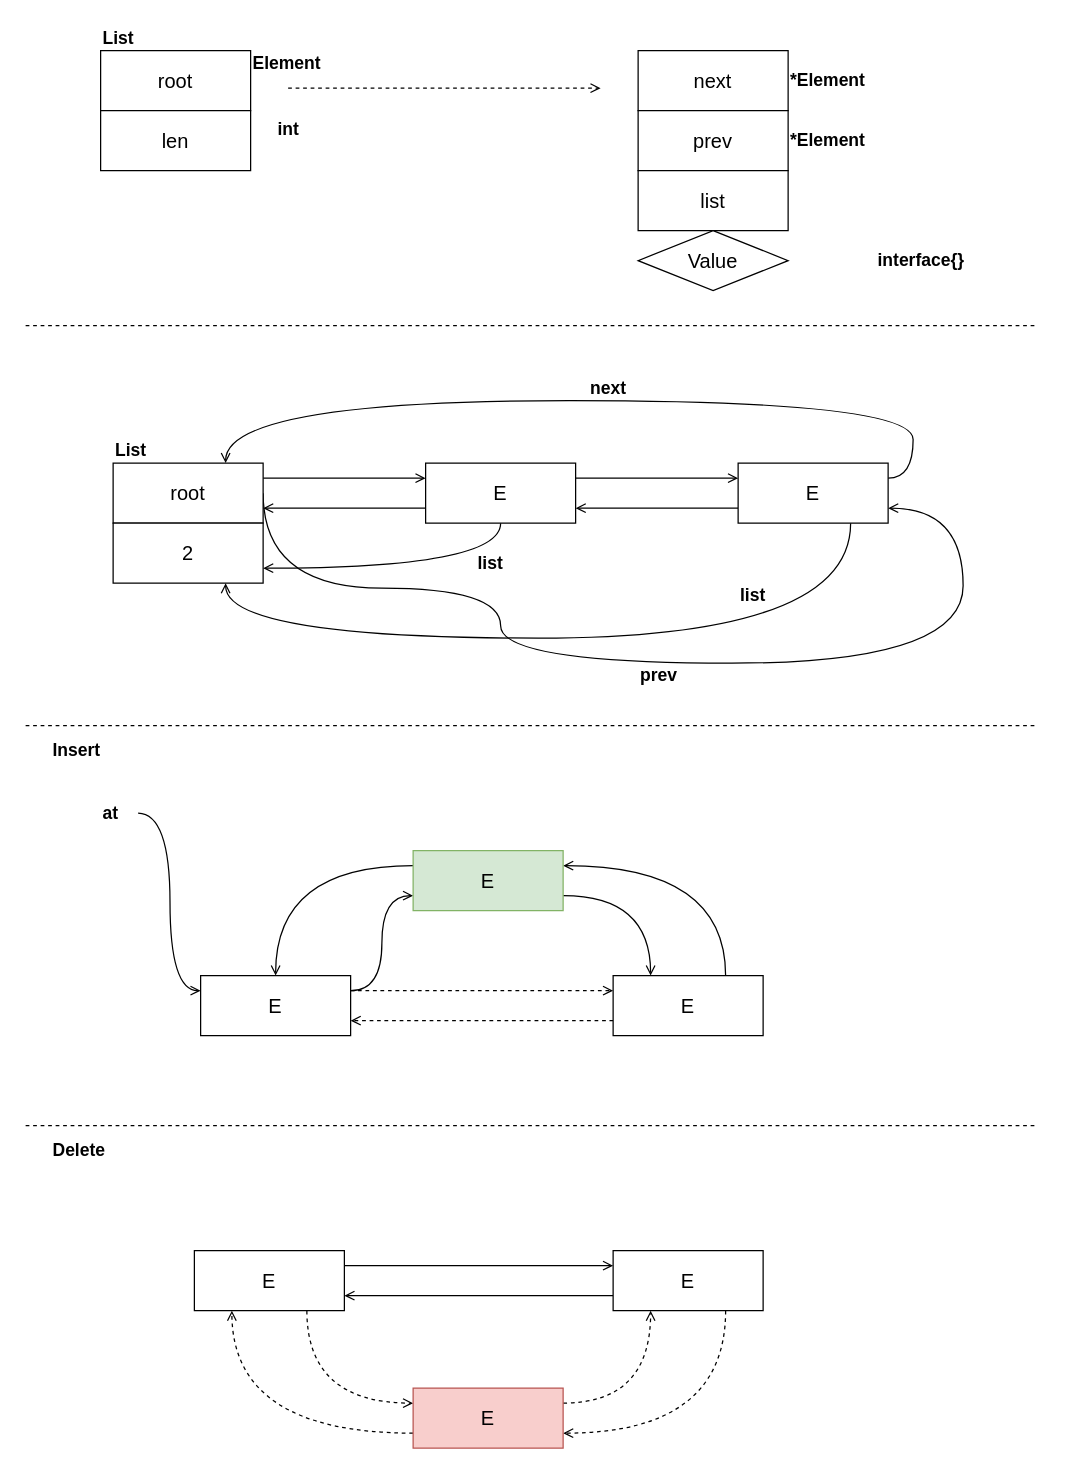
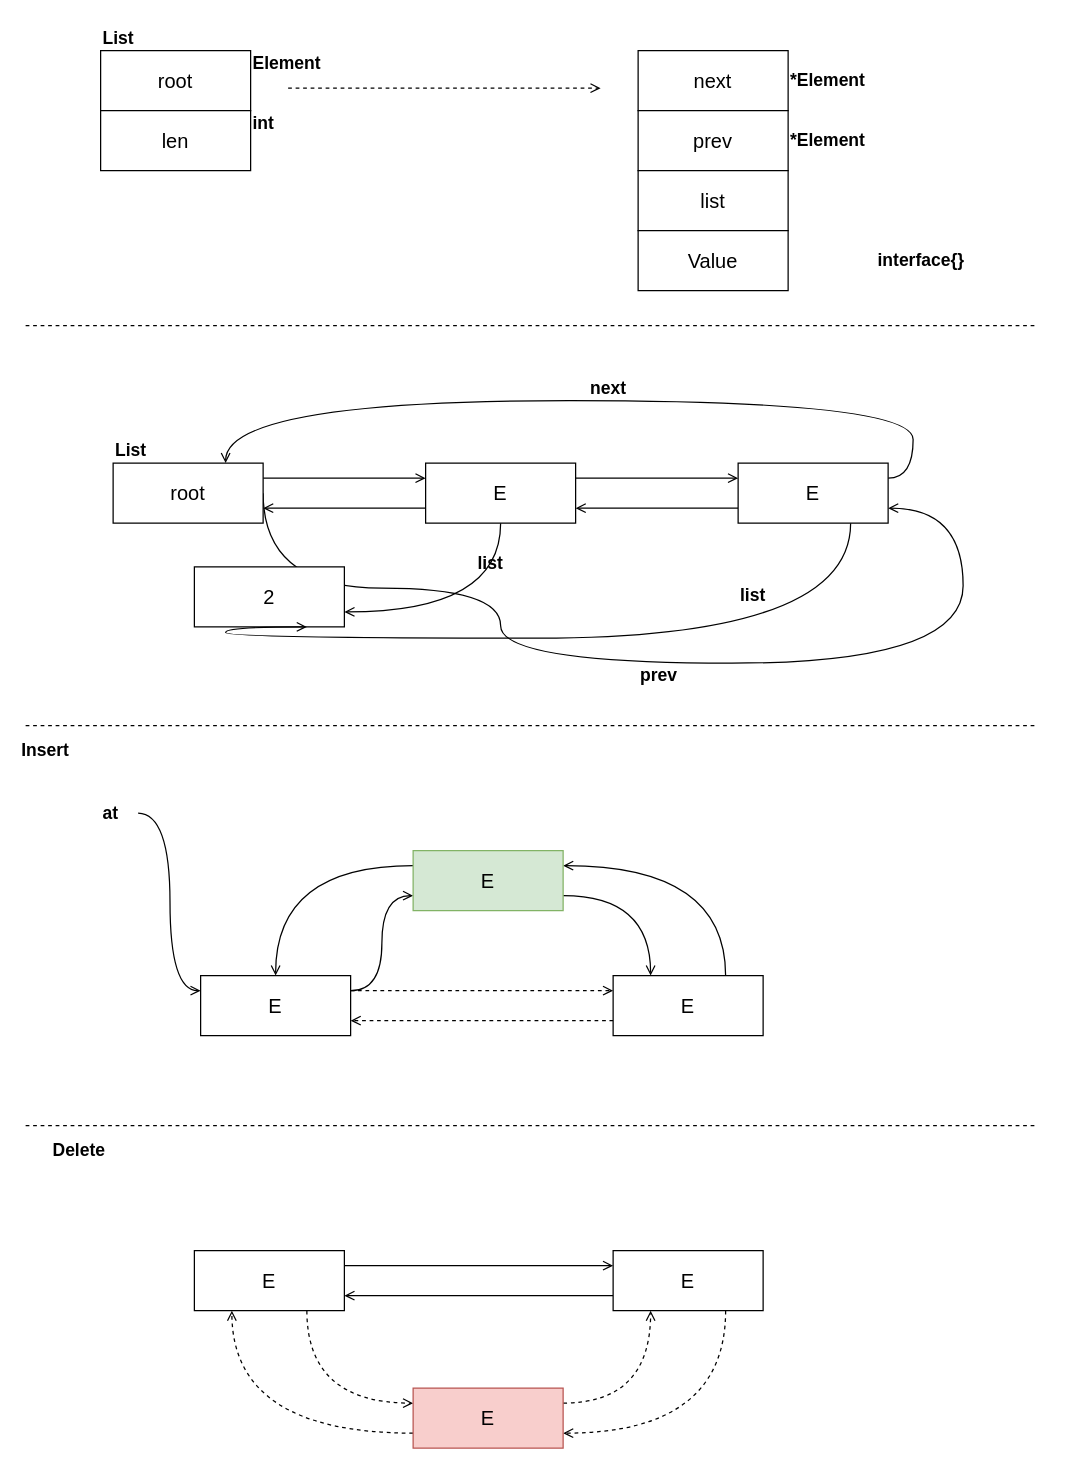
node "int": moved (294, 129) -> (269, 123)
node "Value": shape diamond -> rectangle
node "2": moved (188, 553) -> (269, 597)
node "Insert": moved (82, 751) -> (51, 751)
